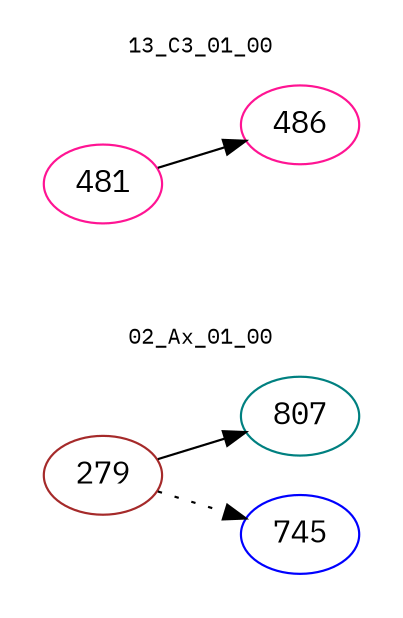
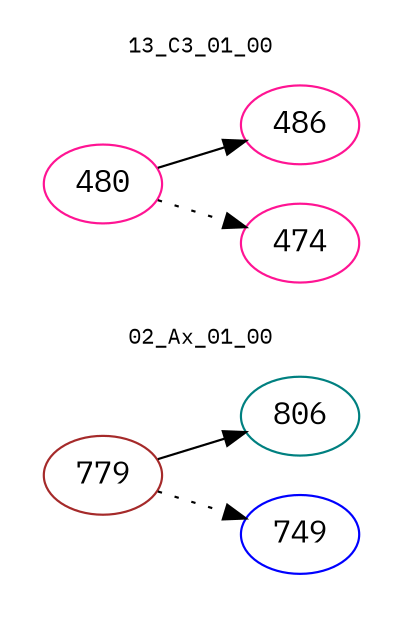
node "481": label "481" -> "480"
node "474": added
node "807": label "807" -> "806"
node "279": label "279" -> "779"
node "745": label "745" -> "749"
